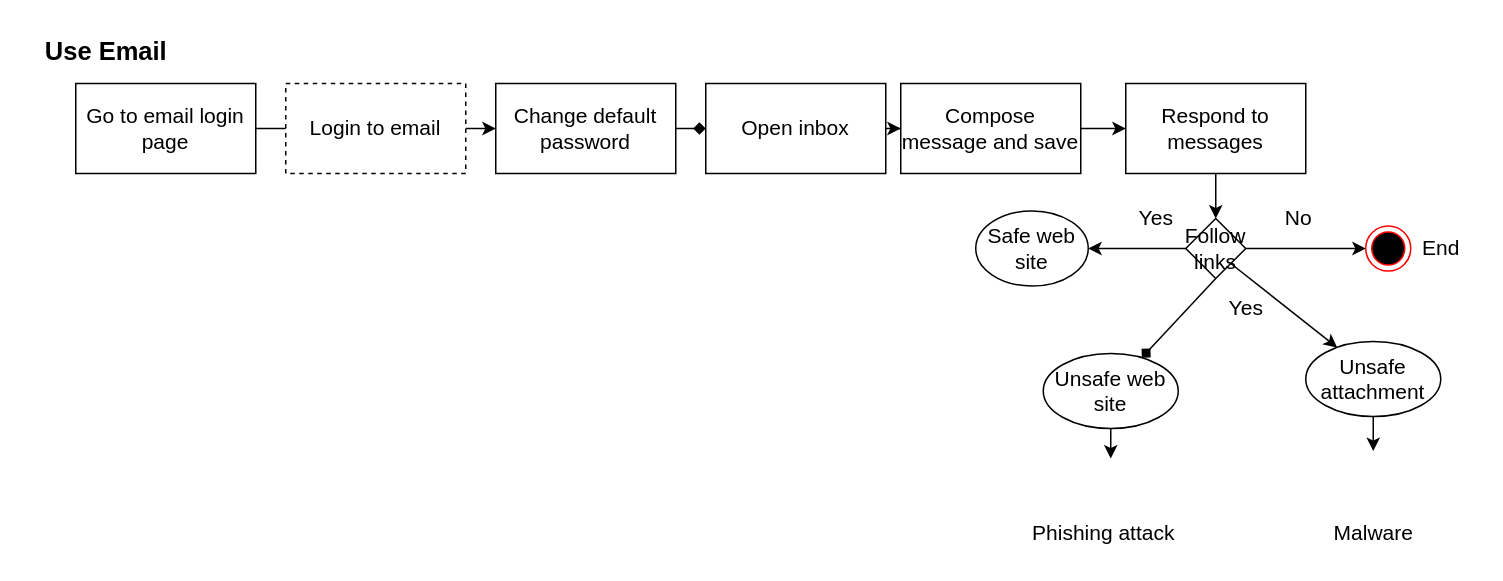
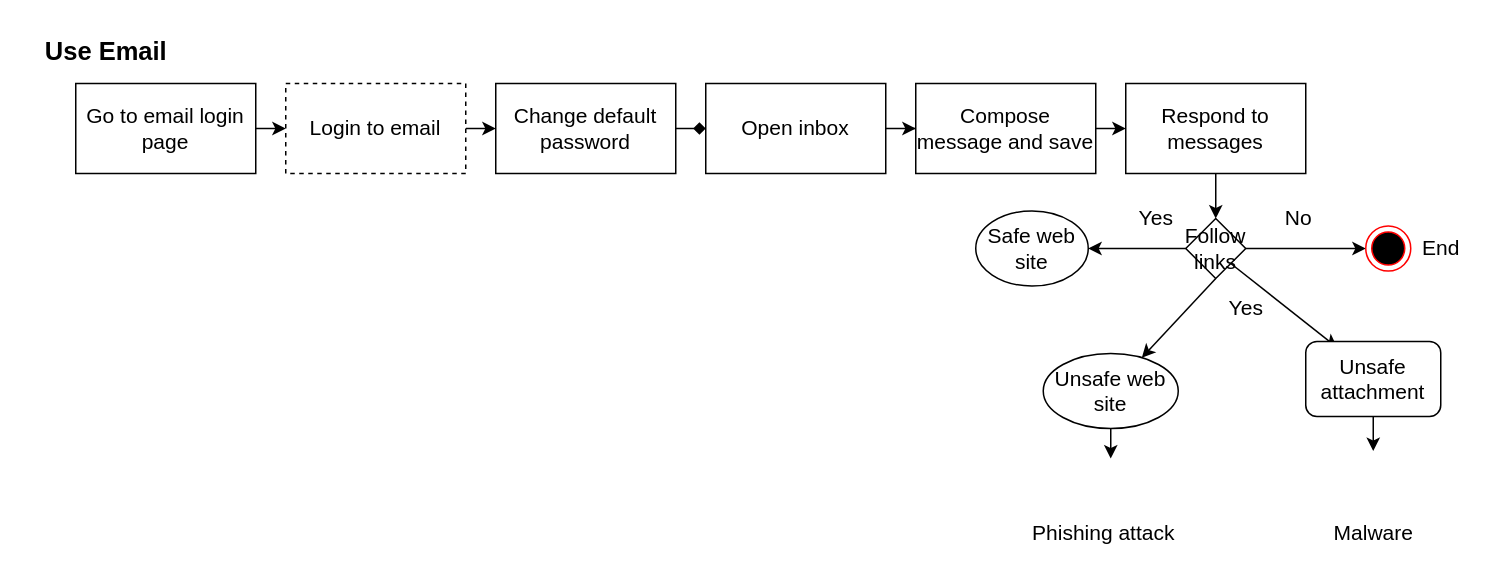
edge "Go to email login page" -- "Login to email": arrowhead none -> classic
node "Compose message and save": moved (991, 128) -> (1006, 128)
edge "Follow links" -> "Unsafe web site": arrowhead diamond -> classic
node "Unsafe attachment": shape ellipse -> rounded rectangle
